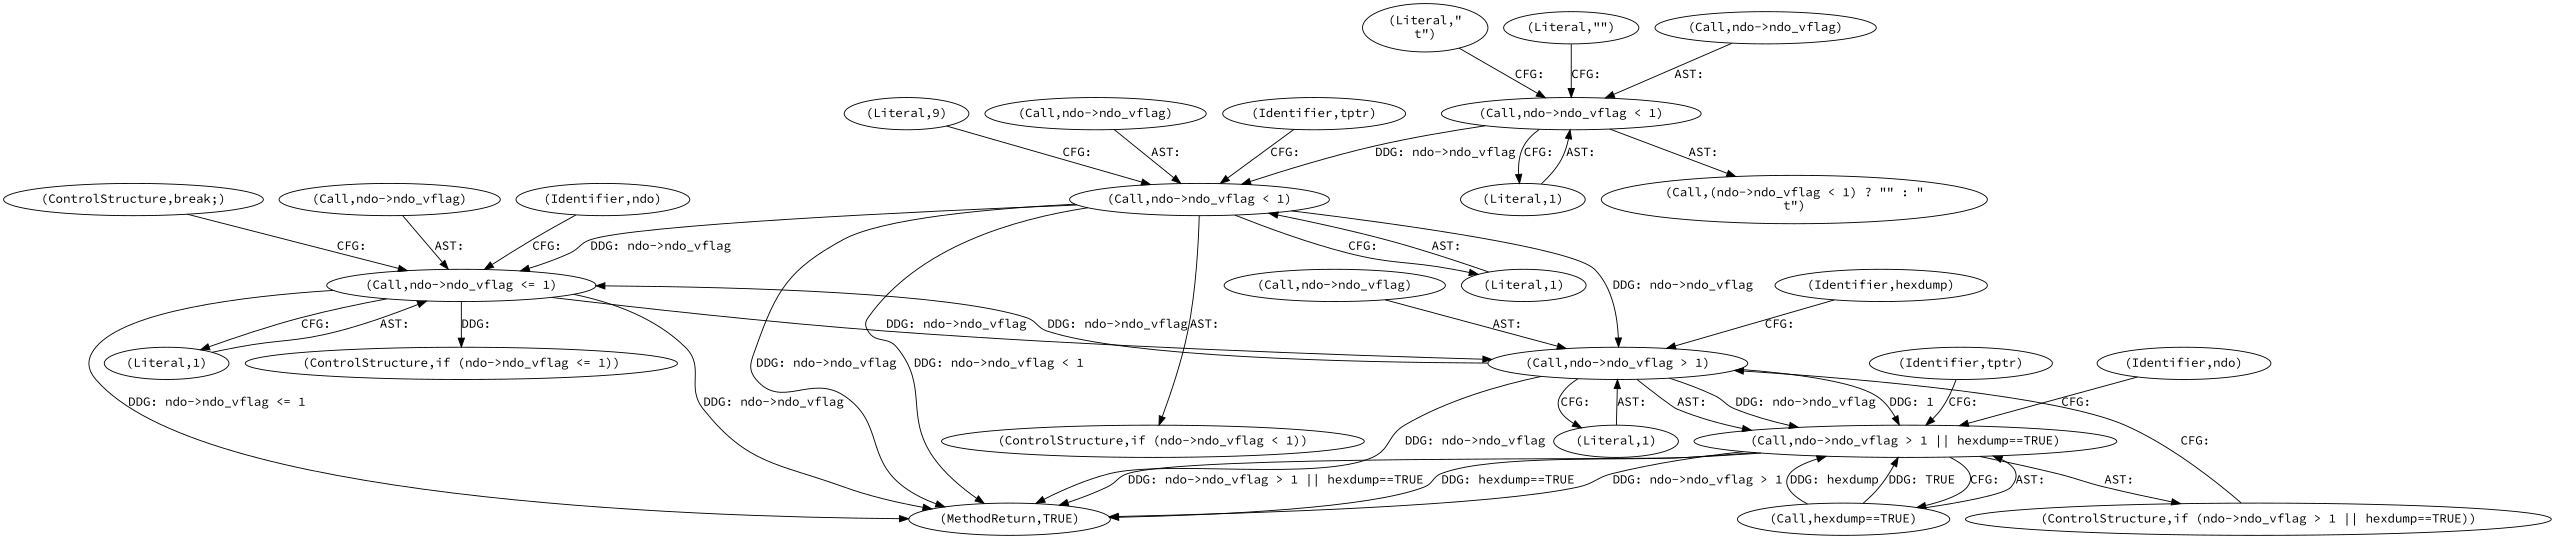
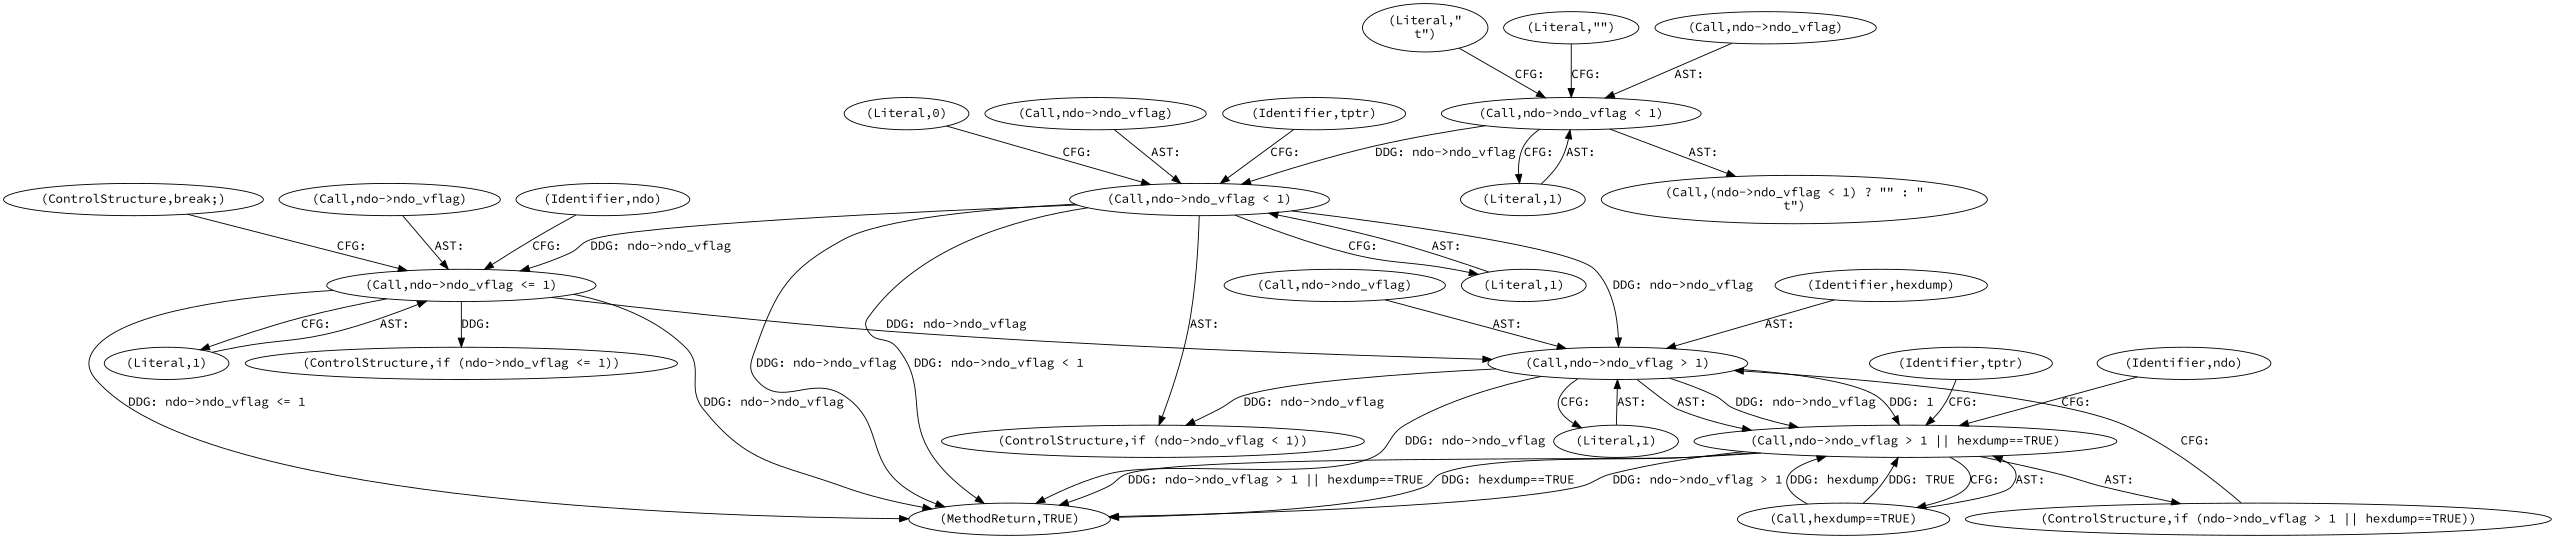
node "(Literal,9)": label "(Literal,9)" -> "(Literal,0)"
edge "(Identifier,hexdump)" -> "(Call,ndo->ndo_vflag > 1)": label "CFG: " -> "AST: "
edge "(Call,ndo->ndo_vflag > 1)" -> "(Call,ndo->ndo_vflag <= 1)": now "(Call,ndo->ndo_vflag > 1)" -> "(ControlStructure,if (ndo->ndo_vflag < 1))"
